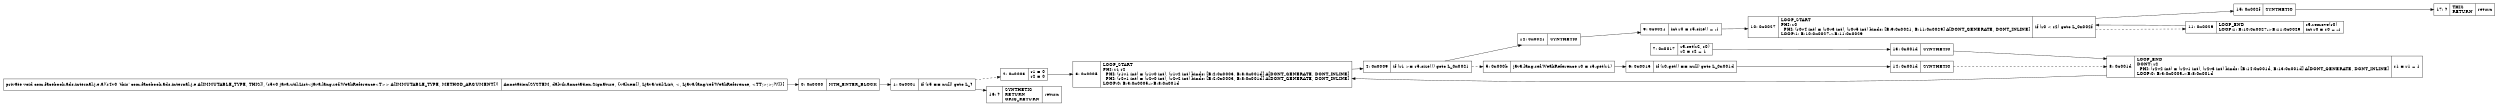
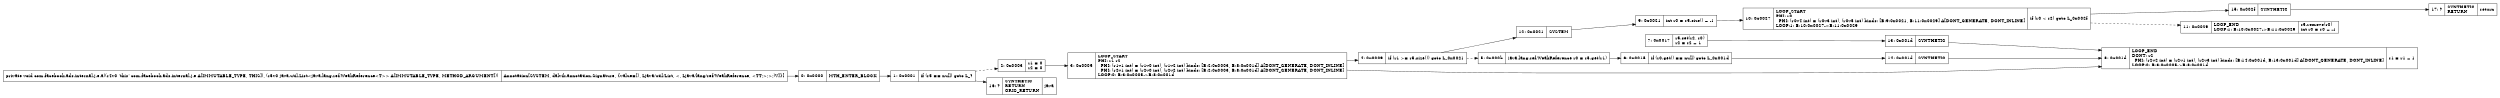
node "17: ?": text "THIS" -> "SYNTHETIC"
edge "11: 0x0029" -> "10: 0x0027": removed
node "12: 0x0021": text "SYNTHETIC" -> "SYSTEM"
edge "14: 0x001d" -> "8: 0x001d": style dashed -> solid
edge "8: 0x001d" -> "3: 0x0005": reversed
node "16: ?": text "return" -> "java"
